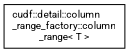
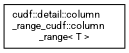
node "cudf::detail::column _range_factory::column _range< T >": label "cudf::detail::column _range_factory::column _range< T >" -> "cudf::detail::column _range_cudf::column _range< T >"
